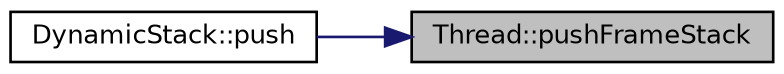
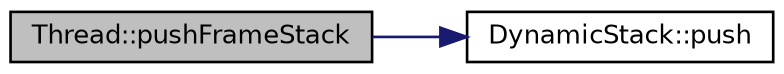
edge "DynamicStack::push" -> "Thread::pushFrameStack": reversed
